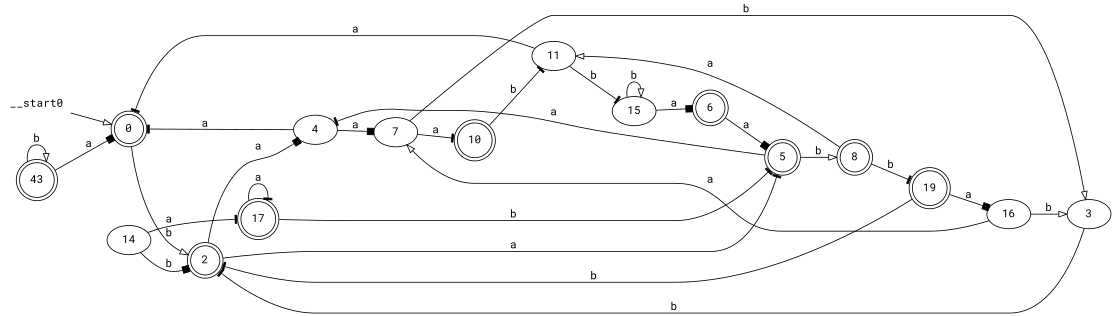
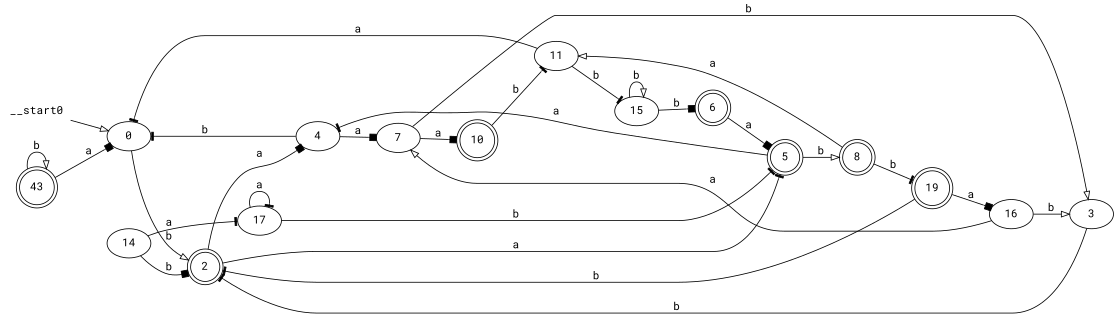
edge "15" -> "6": label "a" -> "b"
edge "4" -> "0": label "a" -> "b"
node "0": shape doublecircle -> ellipse
edge "7" -> "10": arrowhead tee -> box
node "17": shape doublecircle -> ellipse
